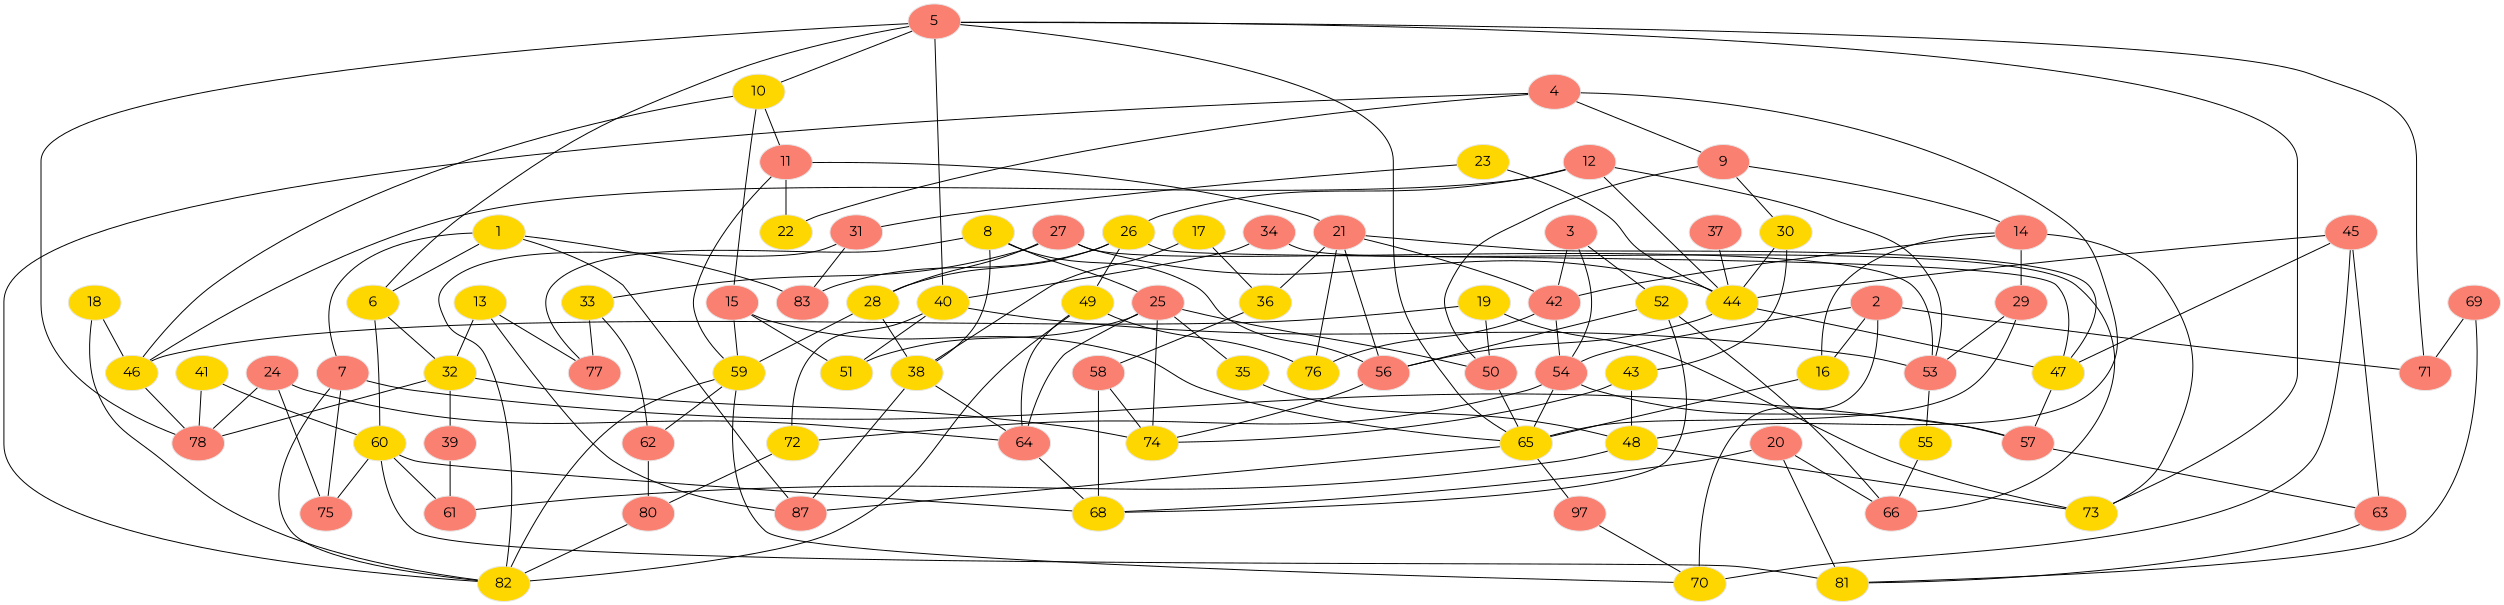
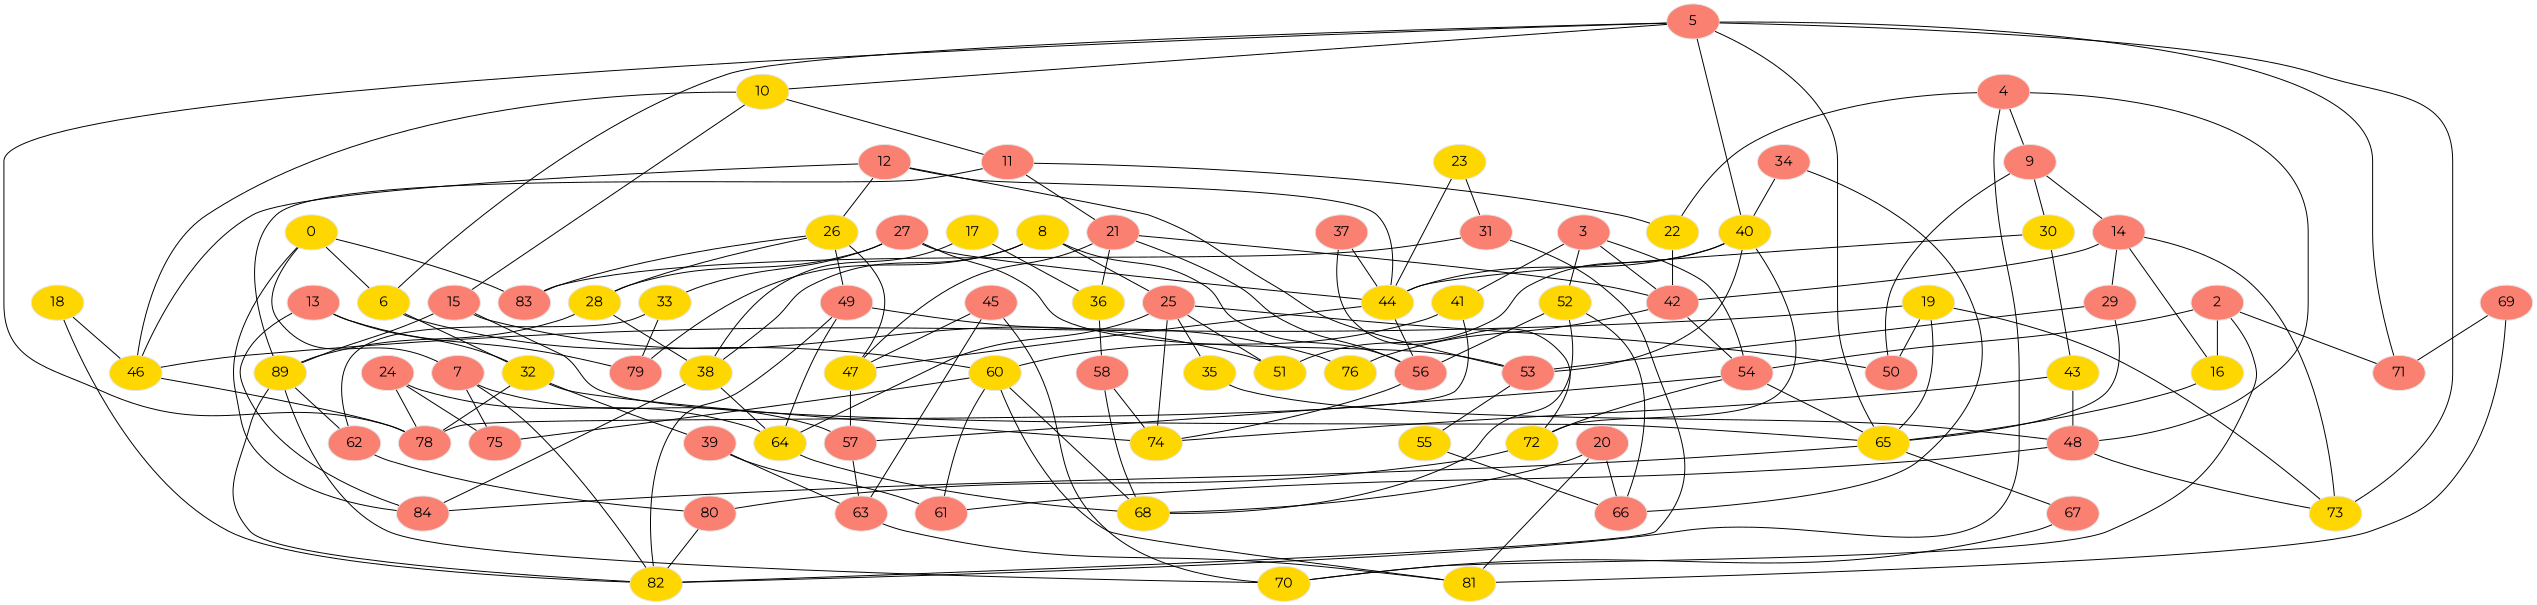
node "1": label "1" -> "0"
edge "3" -- "41": added
edge "45" -- "44": now "40" -- "44"
edge "22" -- "42": added
node "13": fillcolor gold -> salmon
node "49": fillcolor gold -> salmon
edge "21" -- "76": removed
edge "37" -- "72": added
node "77": label "77" -> "79"
node "59": label "59" -> "89"
edge "50" -- "65": now "19" -- "65"
node "64": fillcolor salmon -> gold
node "48": fillcolor gold -> salmon
edge "39" -- "63": added
node "87": label "87" -> "84"
node "97": label "97" -> "67"
